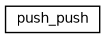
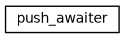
node "push_push": label "push_push" -> "push_awaiter"
